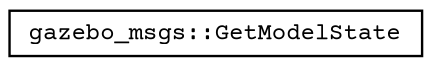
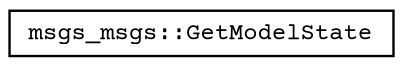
node "gazebo_msgs::GetModelState": label "gazebo_msgs::GetModelState" -> "msgs_msgs::GetModelState"
